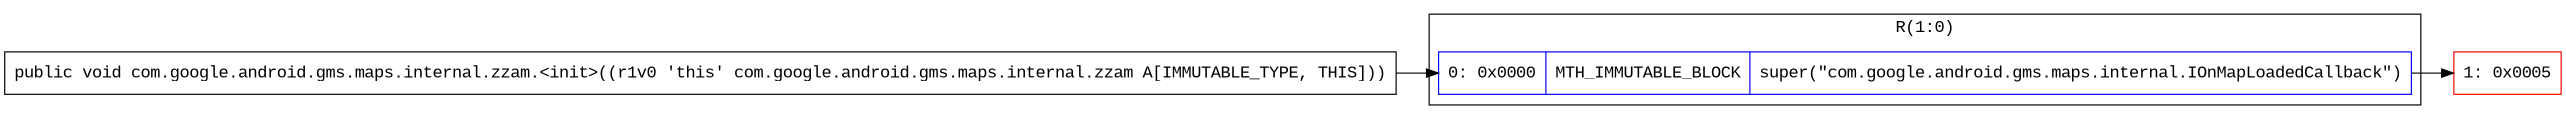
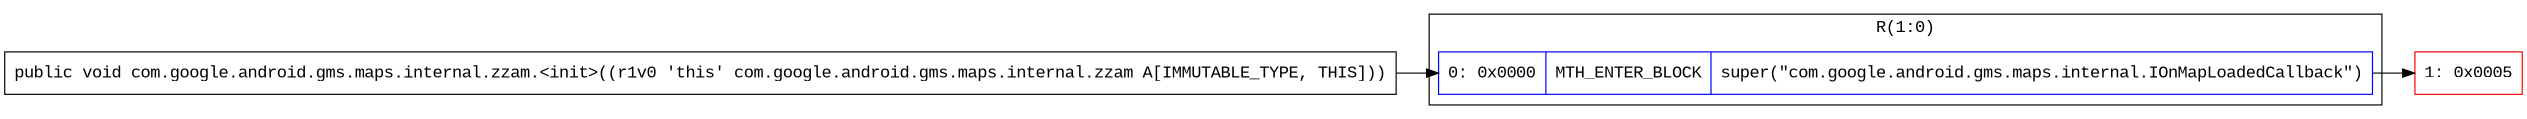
node "0: 0x0000": text "MTH_IMMUTABLE_BLOCK" -> "MTH_ENTER_BLOCK"
